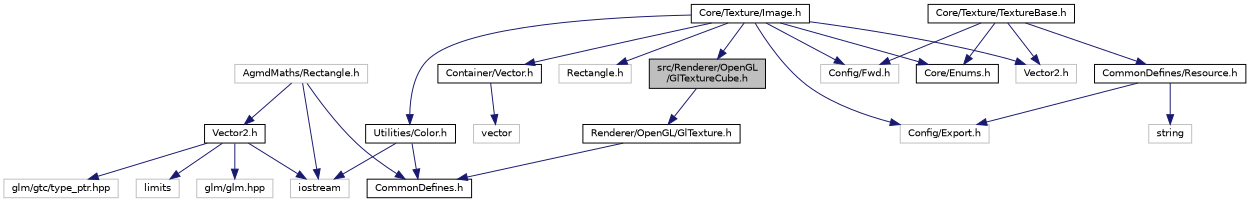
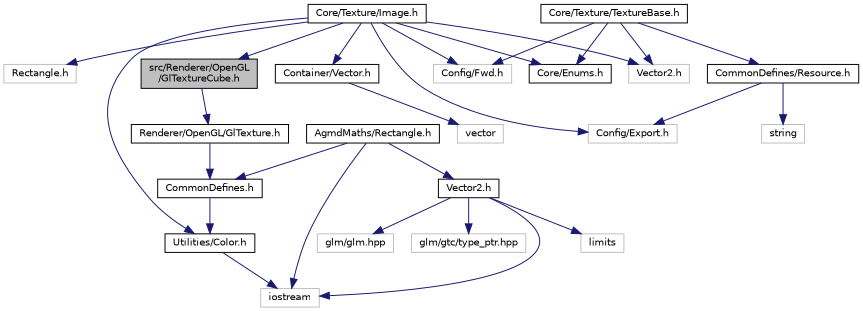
node "AgmdMaths/Rectangle.h": color grey75 -> black
edge "Utilities/Color.h" -> "CommonDefines.h": reversed
